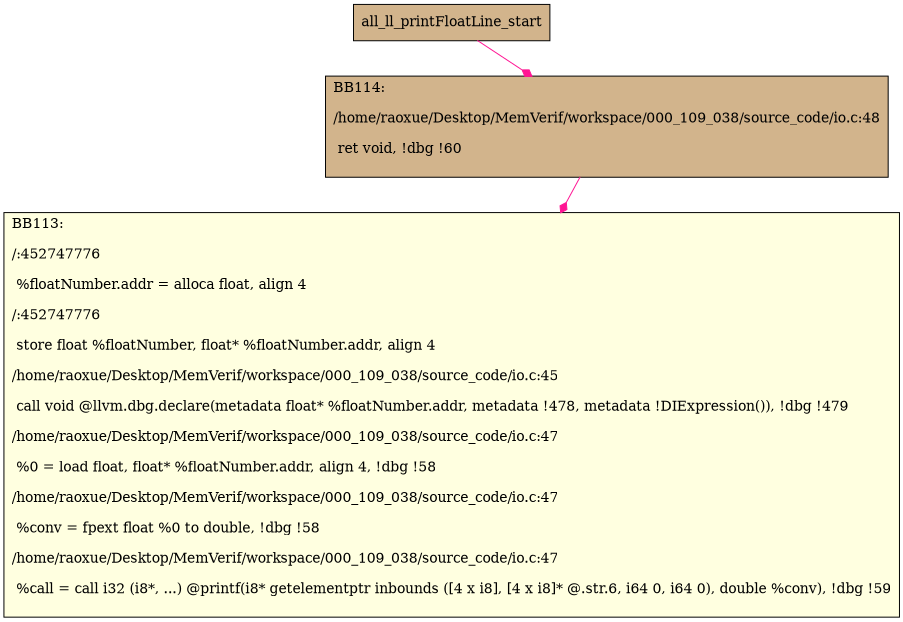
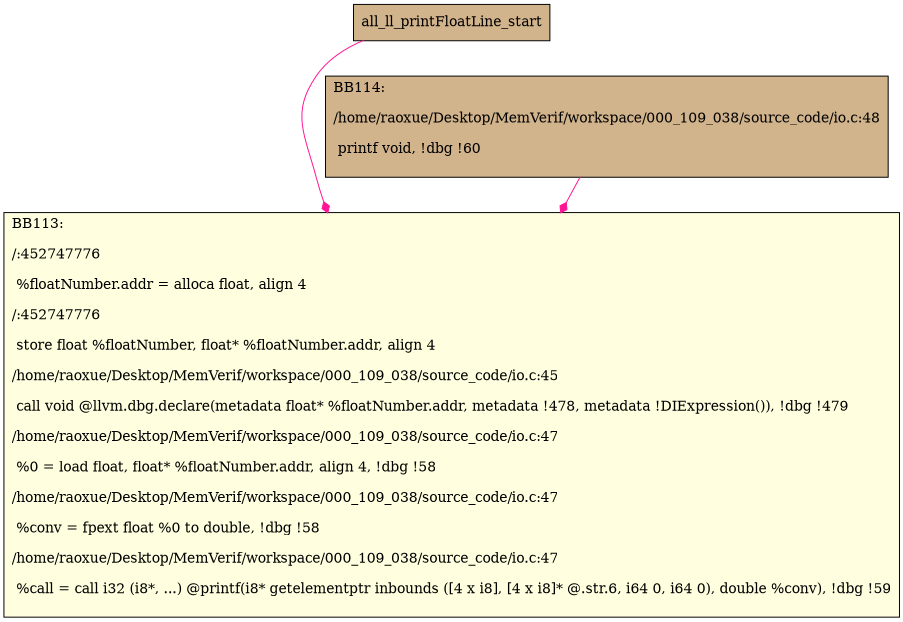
edge "all_ll_printFloatLine_start" -> "BB114:": now "all_ll_printFloatLine_start" -> "BB113:"
node "BB114:": text "ret void, !dbg !60" -> "printf void, !dbg !60"
